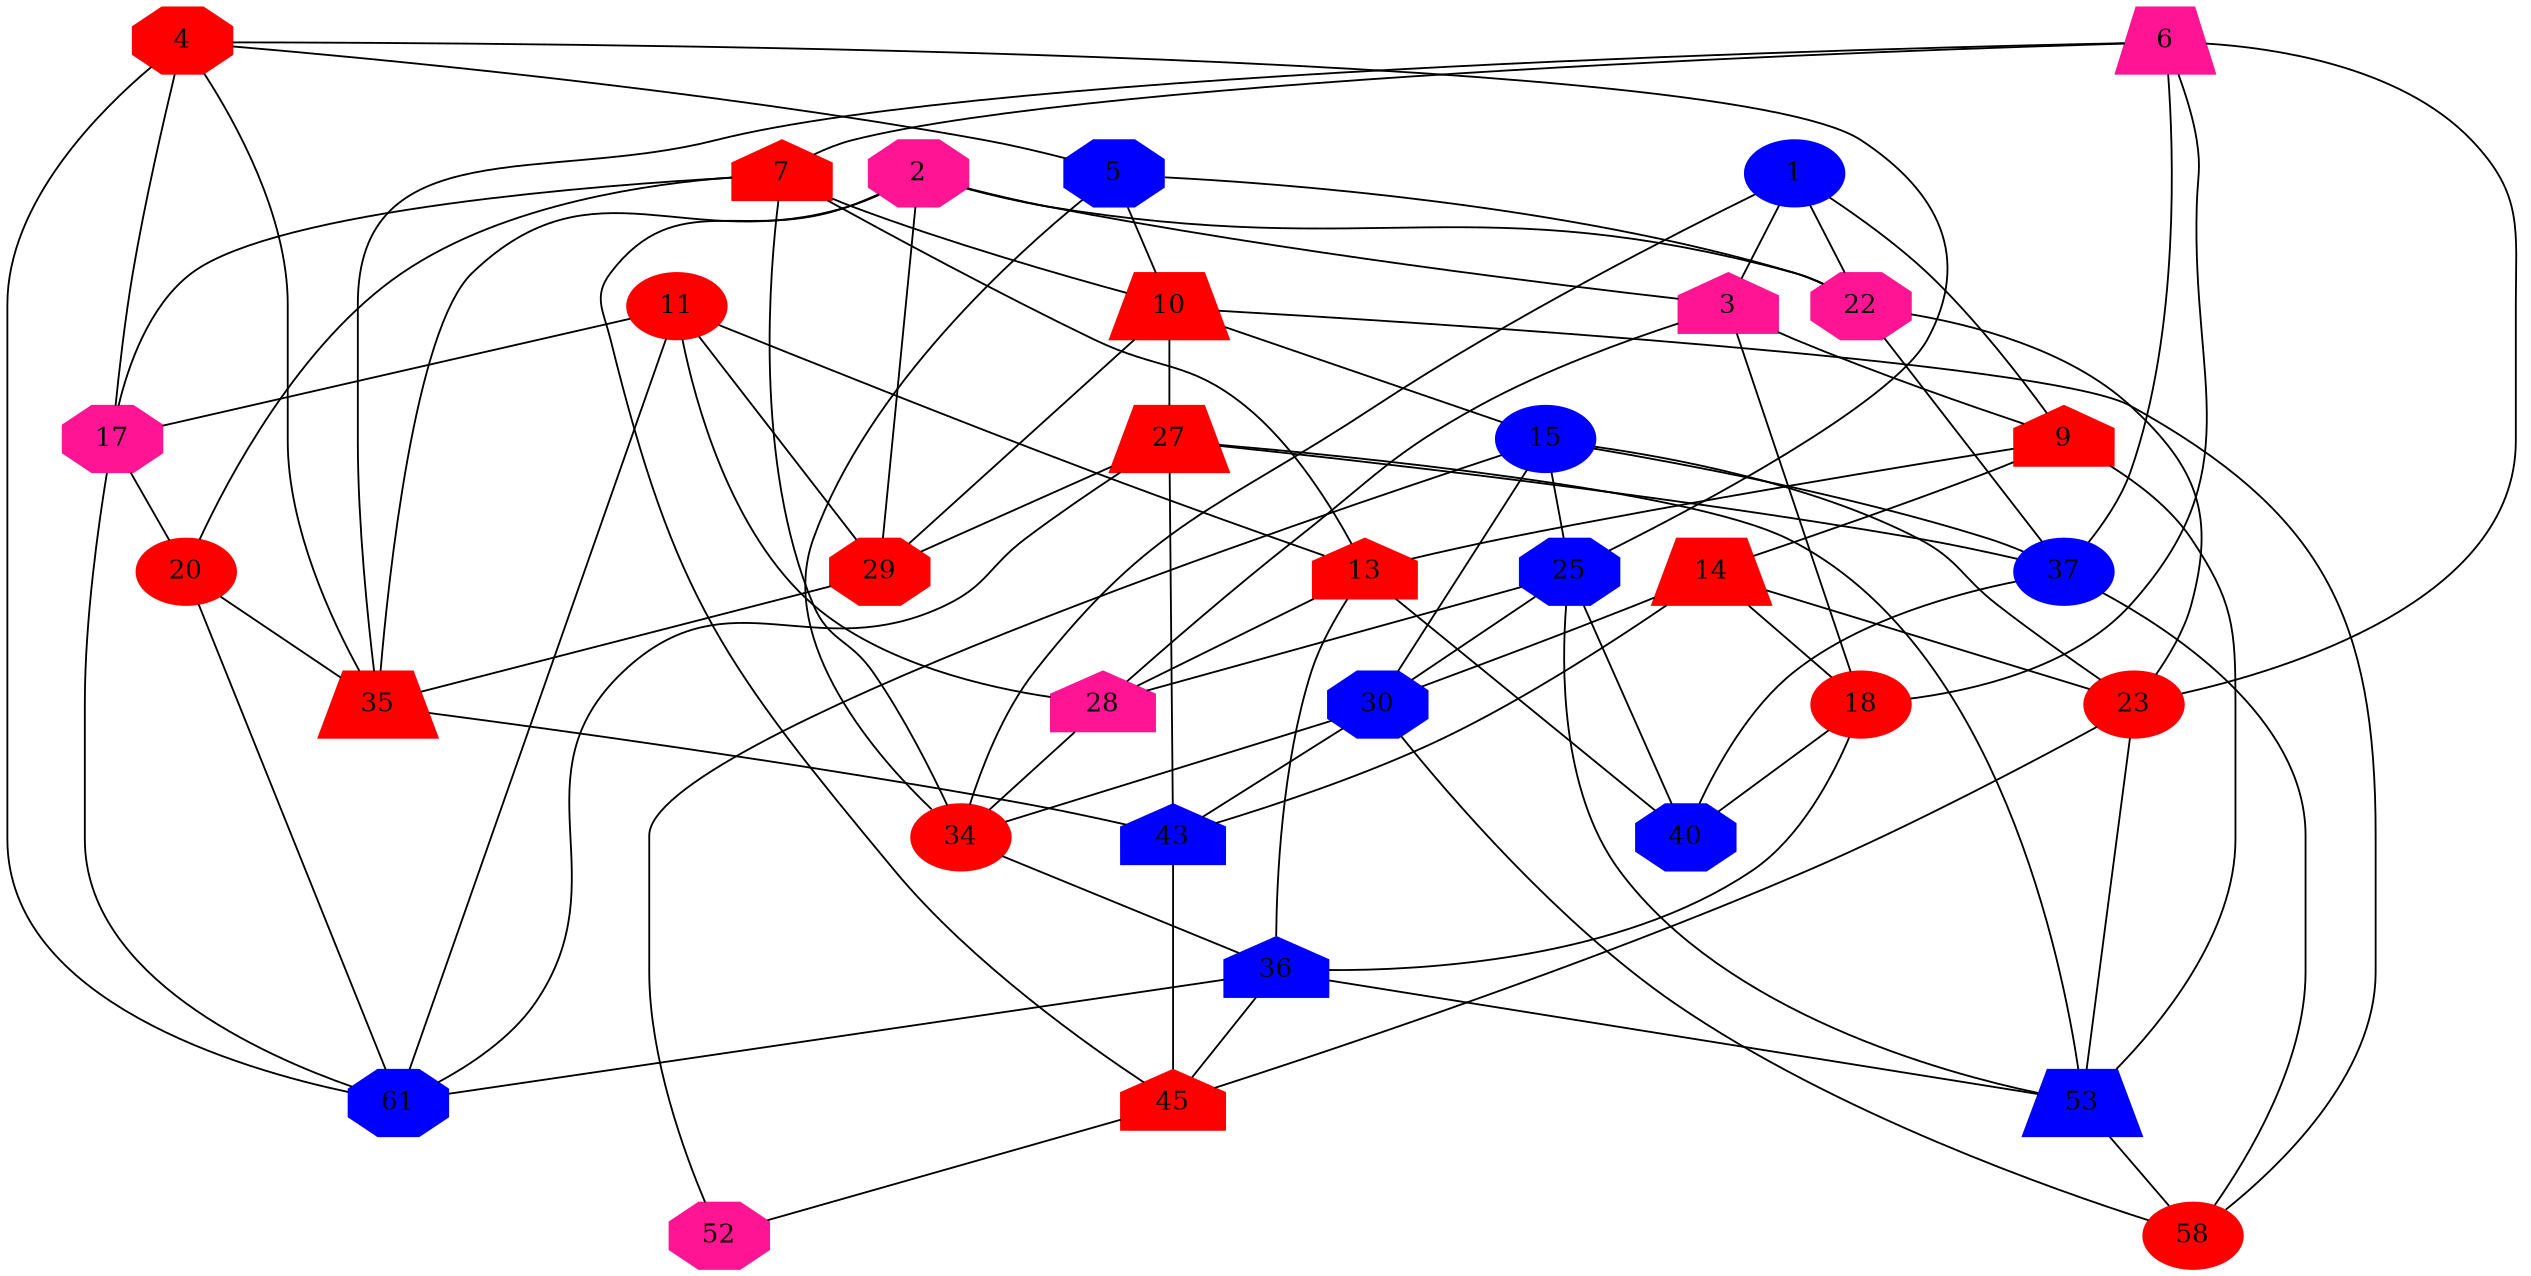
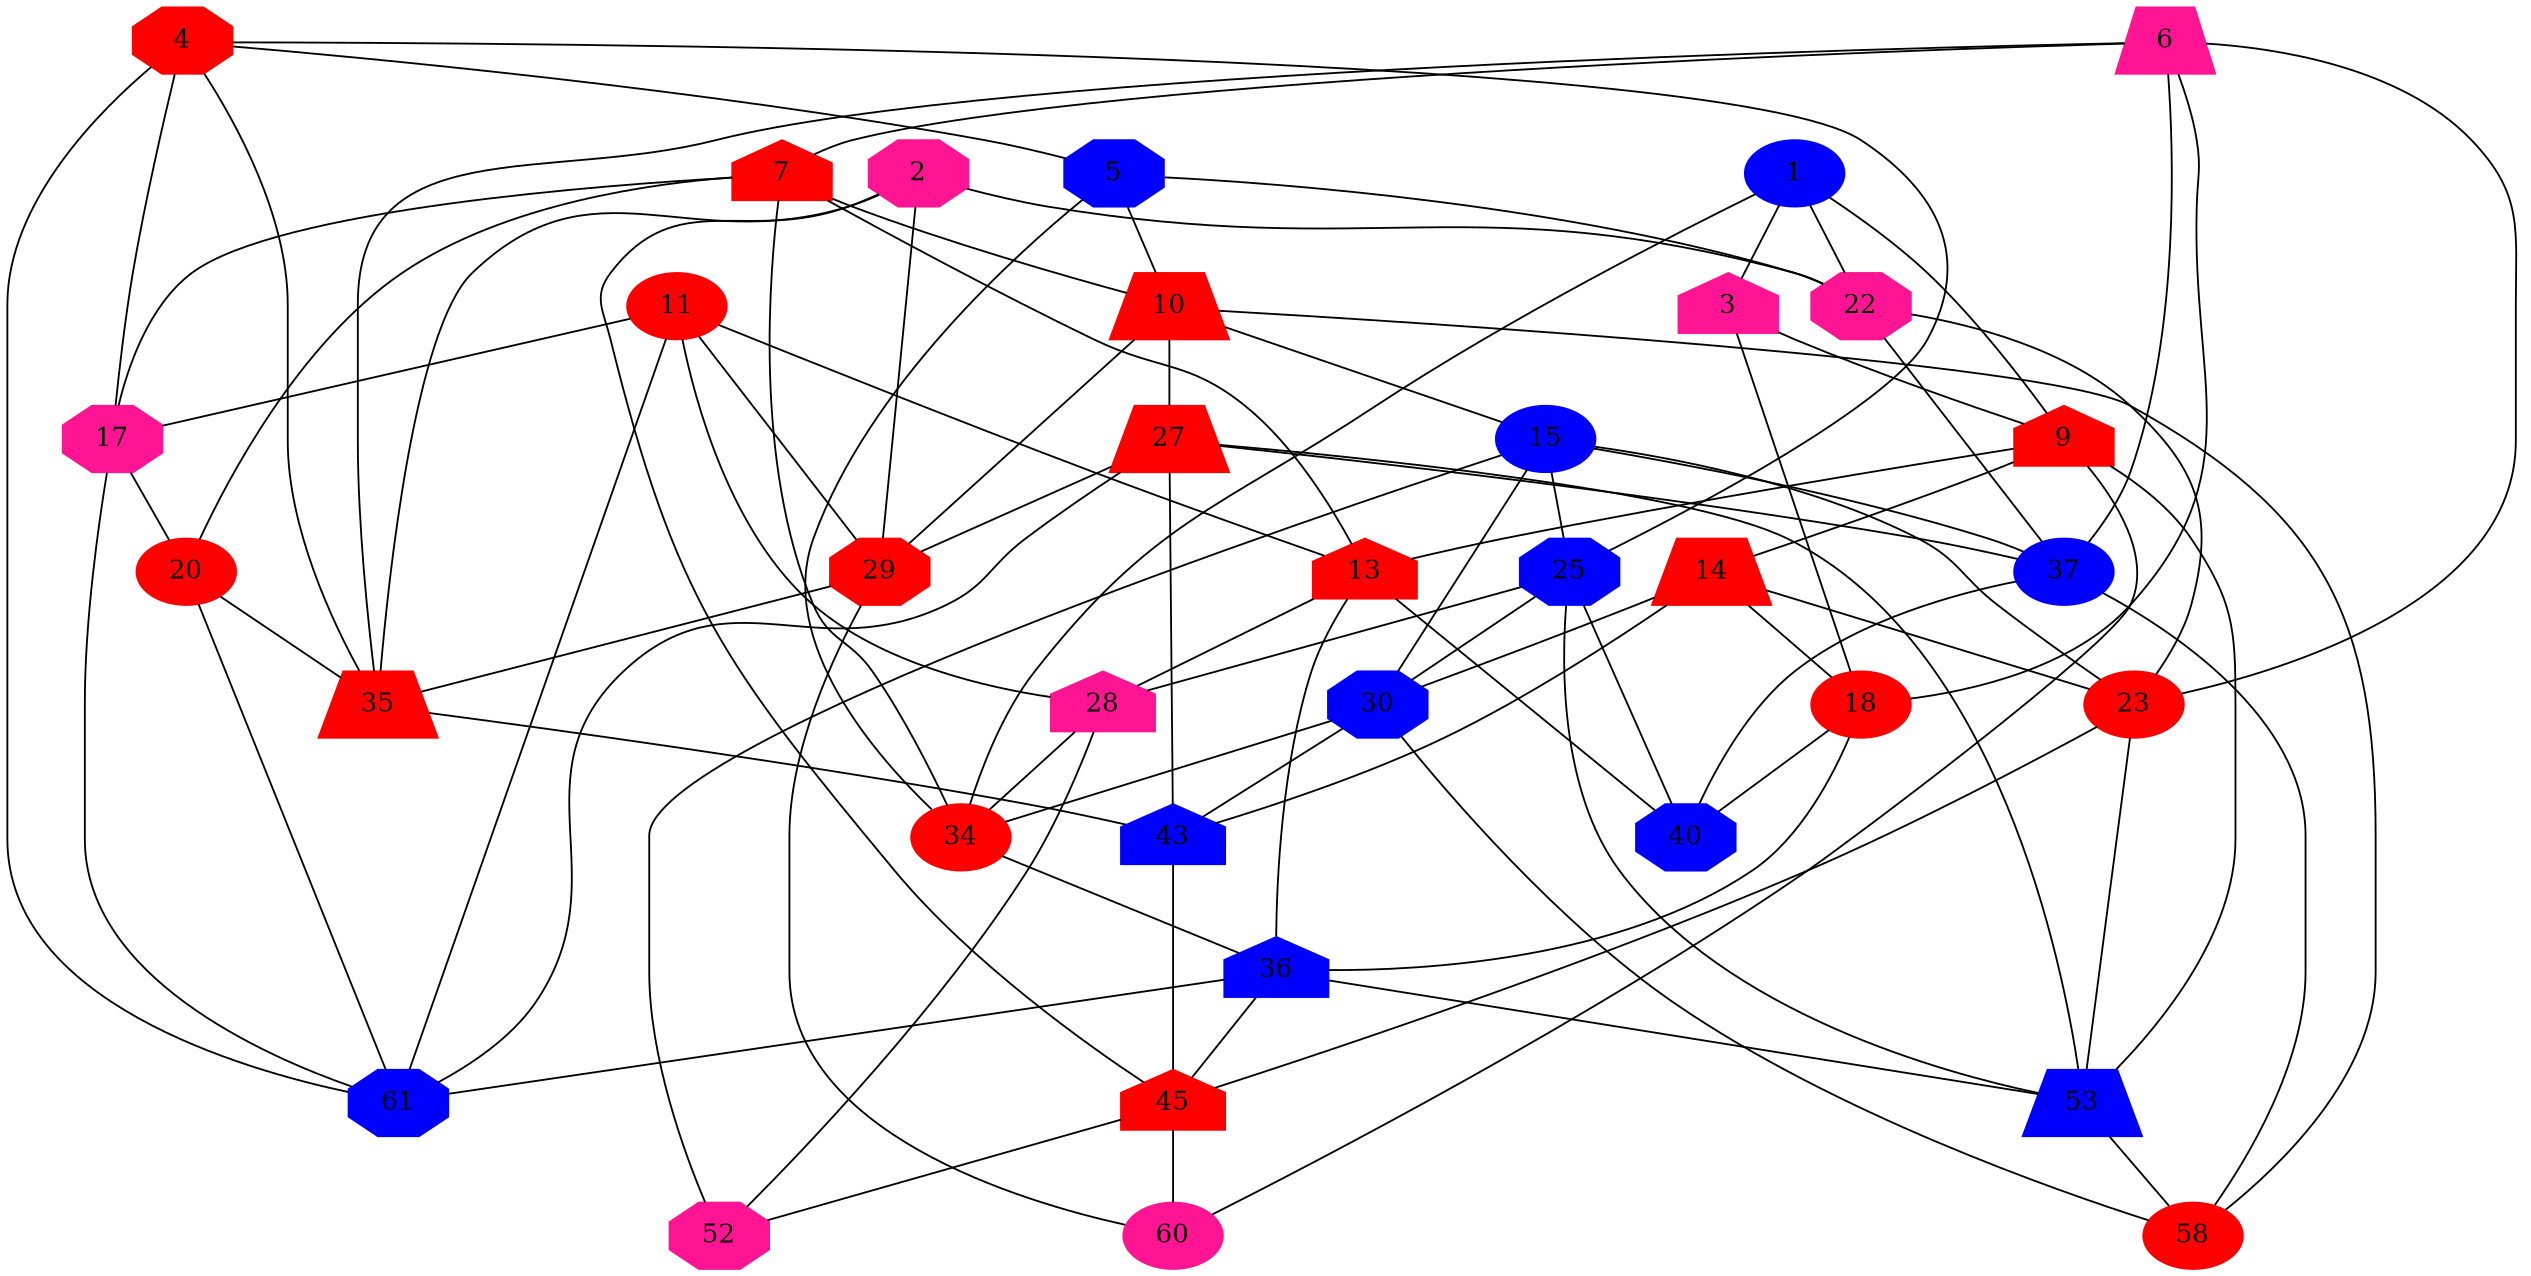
edge "2" -- "3": removed
edge "3" -- "28": now "52" -- "28"
node "60": added
